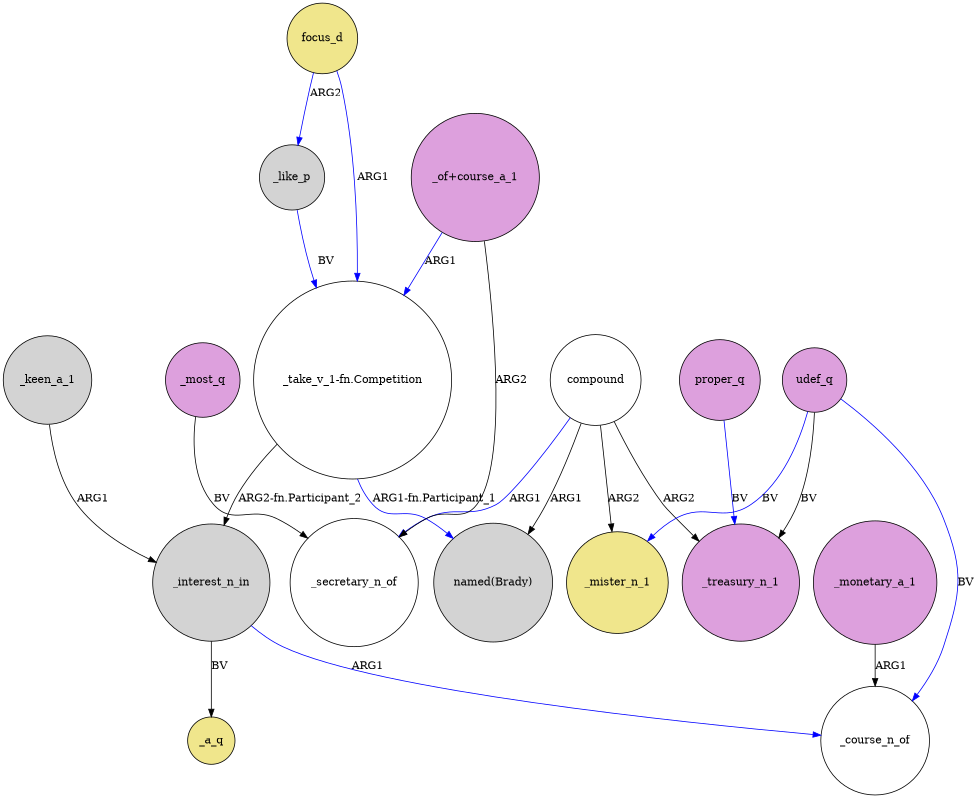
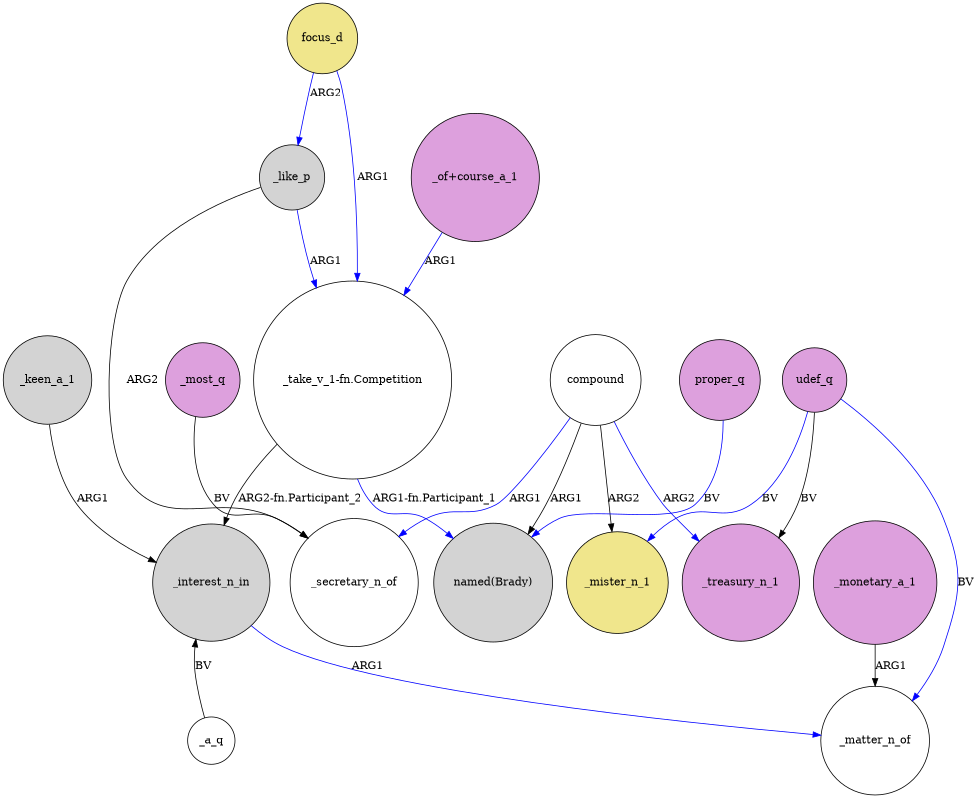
edge "_like_p" -> "_take_v_1-fn.Competition": label "BV" -> "ARG1"
edge "_of+course_a_1" -> "_secretary_n_of": now "_like_p" -> "_secretary_n_of"
edge "proper_q" -> "_treasury_n_1": now "proper_q" -> "named(Brady)"
edge "compound" -> "_treasury_n_1": color black -> blue
edge "_interest_n_in" -> "_a_q": reversed
node "_a_q": fillcolor khaki -> white
node "_course_n_of": label "_course_n_of" -> "_matter_n_of"
